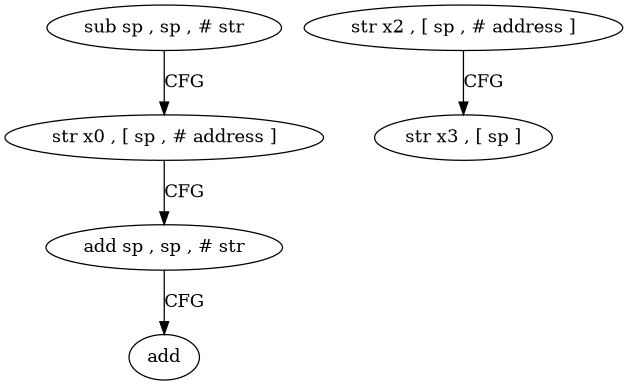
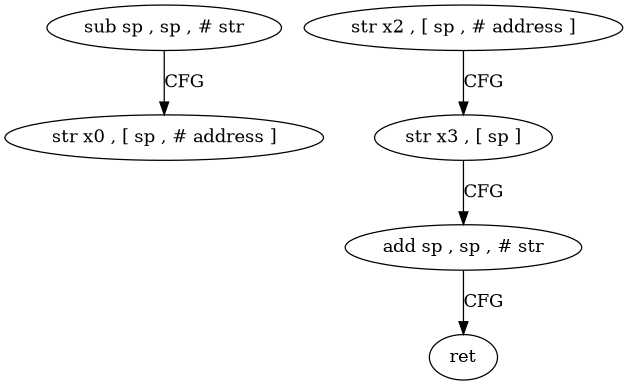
edge "str x0 , [ sp , # address ]" -> "add sp , sp , # str": now "str x3 , [ sp ]" -> "add sp , sp , # str"
node "add": label "add" -> "ret"
